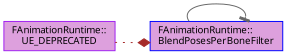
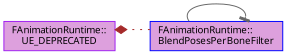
edge "FAnimationRuntime:: UE_DEPRECATED" -> "FAnimationRuntime:: BlendPosesPerBoneFilter": reversed
